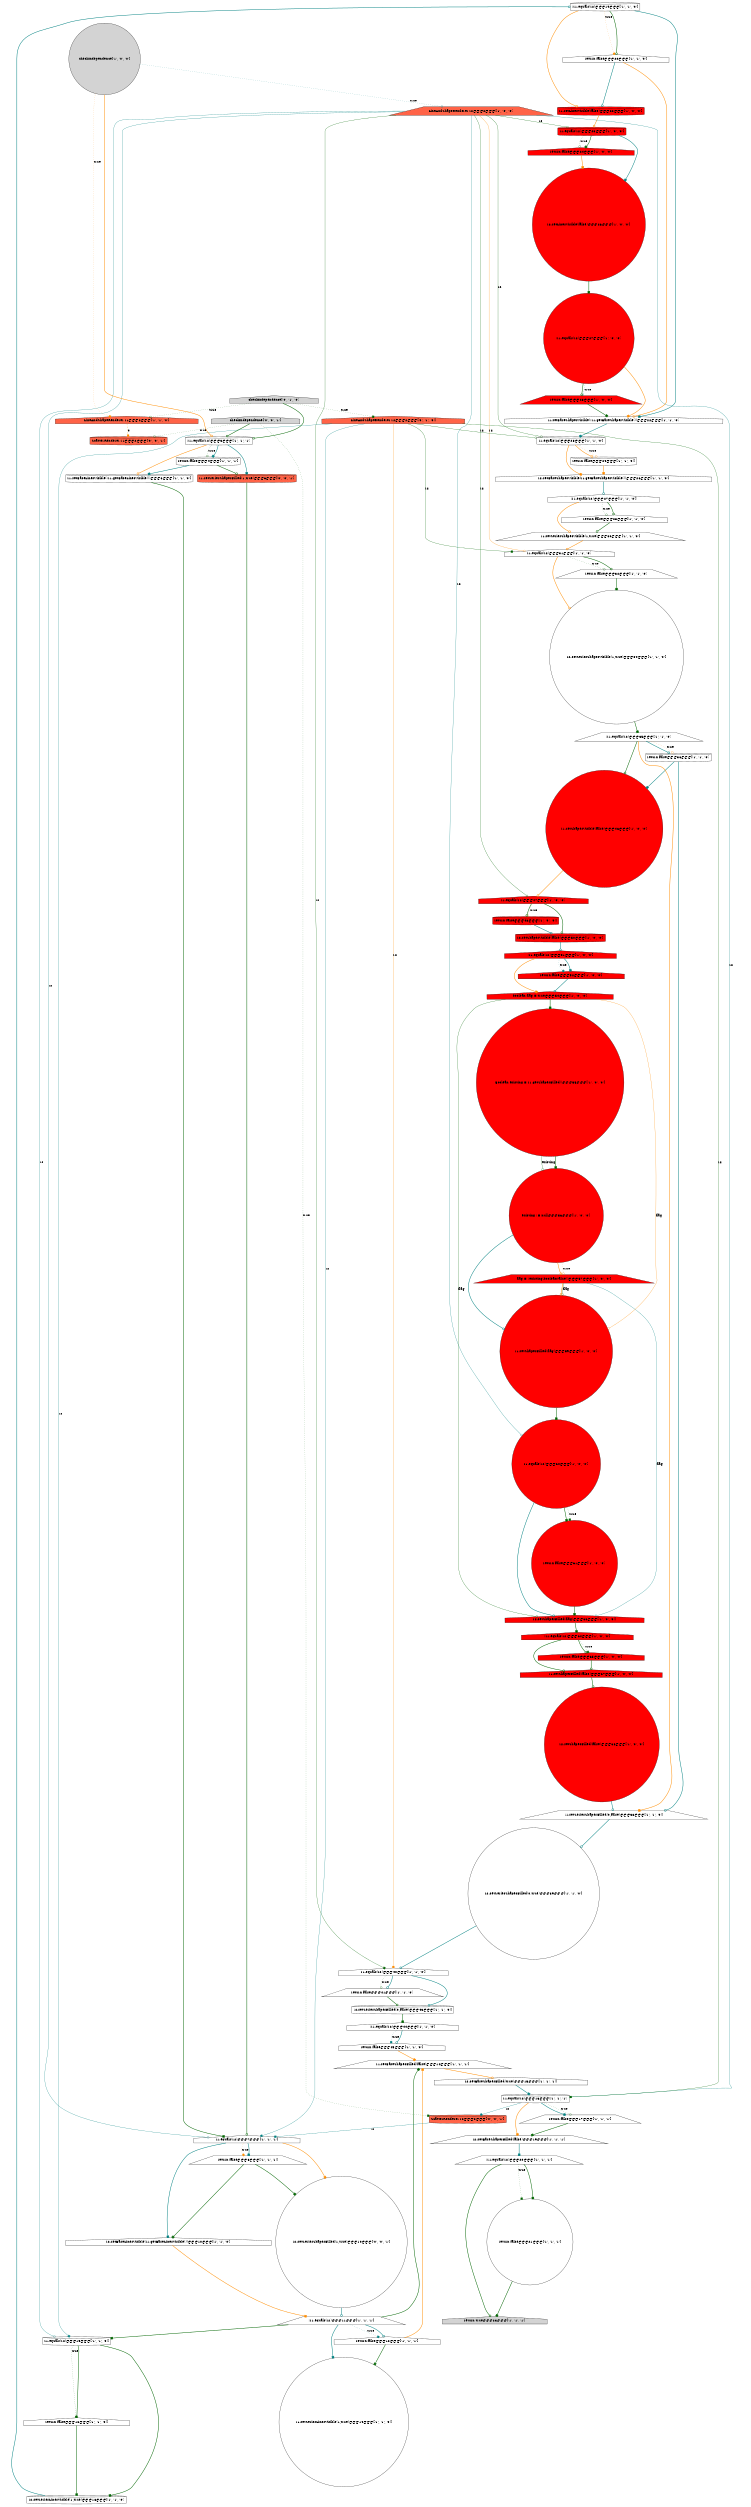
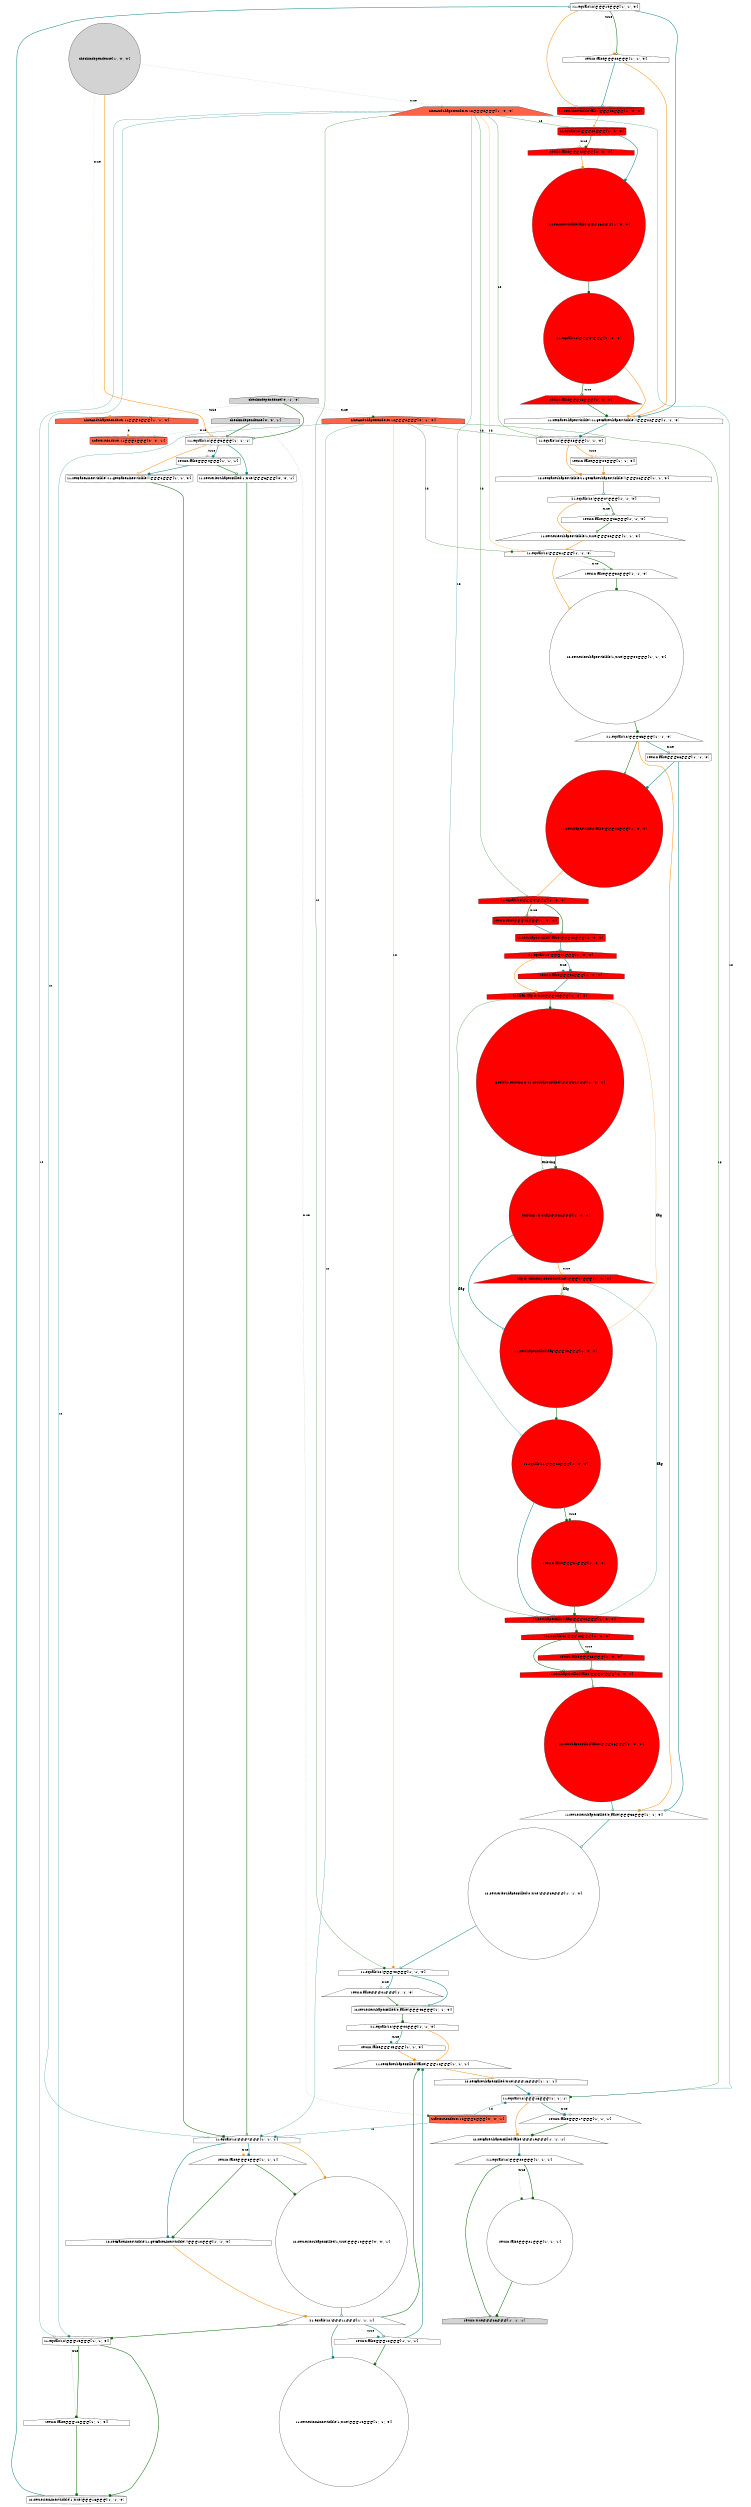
node "r1.setSeriesShapesFilled(1,true)@@@6@@@['0', '0', '1']": fillcolor tomato -> white
edge "!r1.equals(r2)@@@44@@@['1', '1', '0']" -> "r1.setBaseShapesFilled(false)@@@14@@@['1', '1', '1']": added
edge "r1.equals(r2)@@@16@@@['1', '1', '1']" -> "ScatterRenderer r2@@@2@@@['0', '0', '1']": reversed
edge "return false@@@12@@@['1', '1', '1']" -> "r1.setBaseShapesFilled(false)@@@14@@@['1', '1', '1']": color darkorange -> teal
